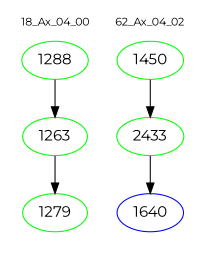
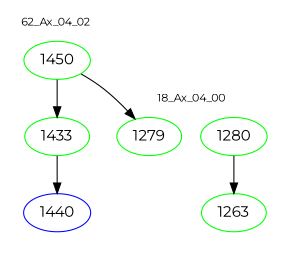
node "1288": label "1288" -> "1280"
node "2433": label "2433" -> "1433"
edge "1263" -> "1279": now "1450" -> "1279"
node "1640": label "1640" -> "1440"
